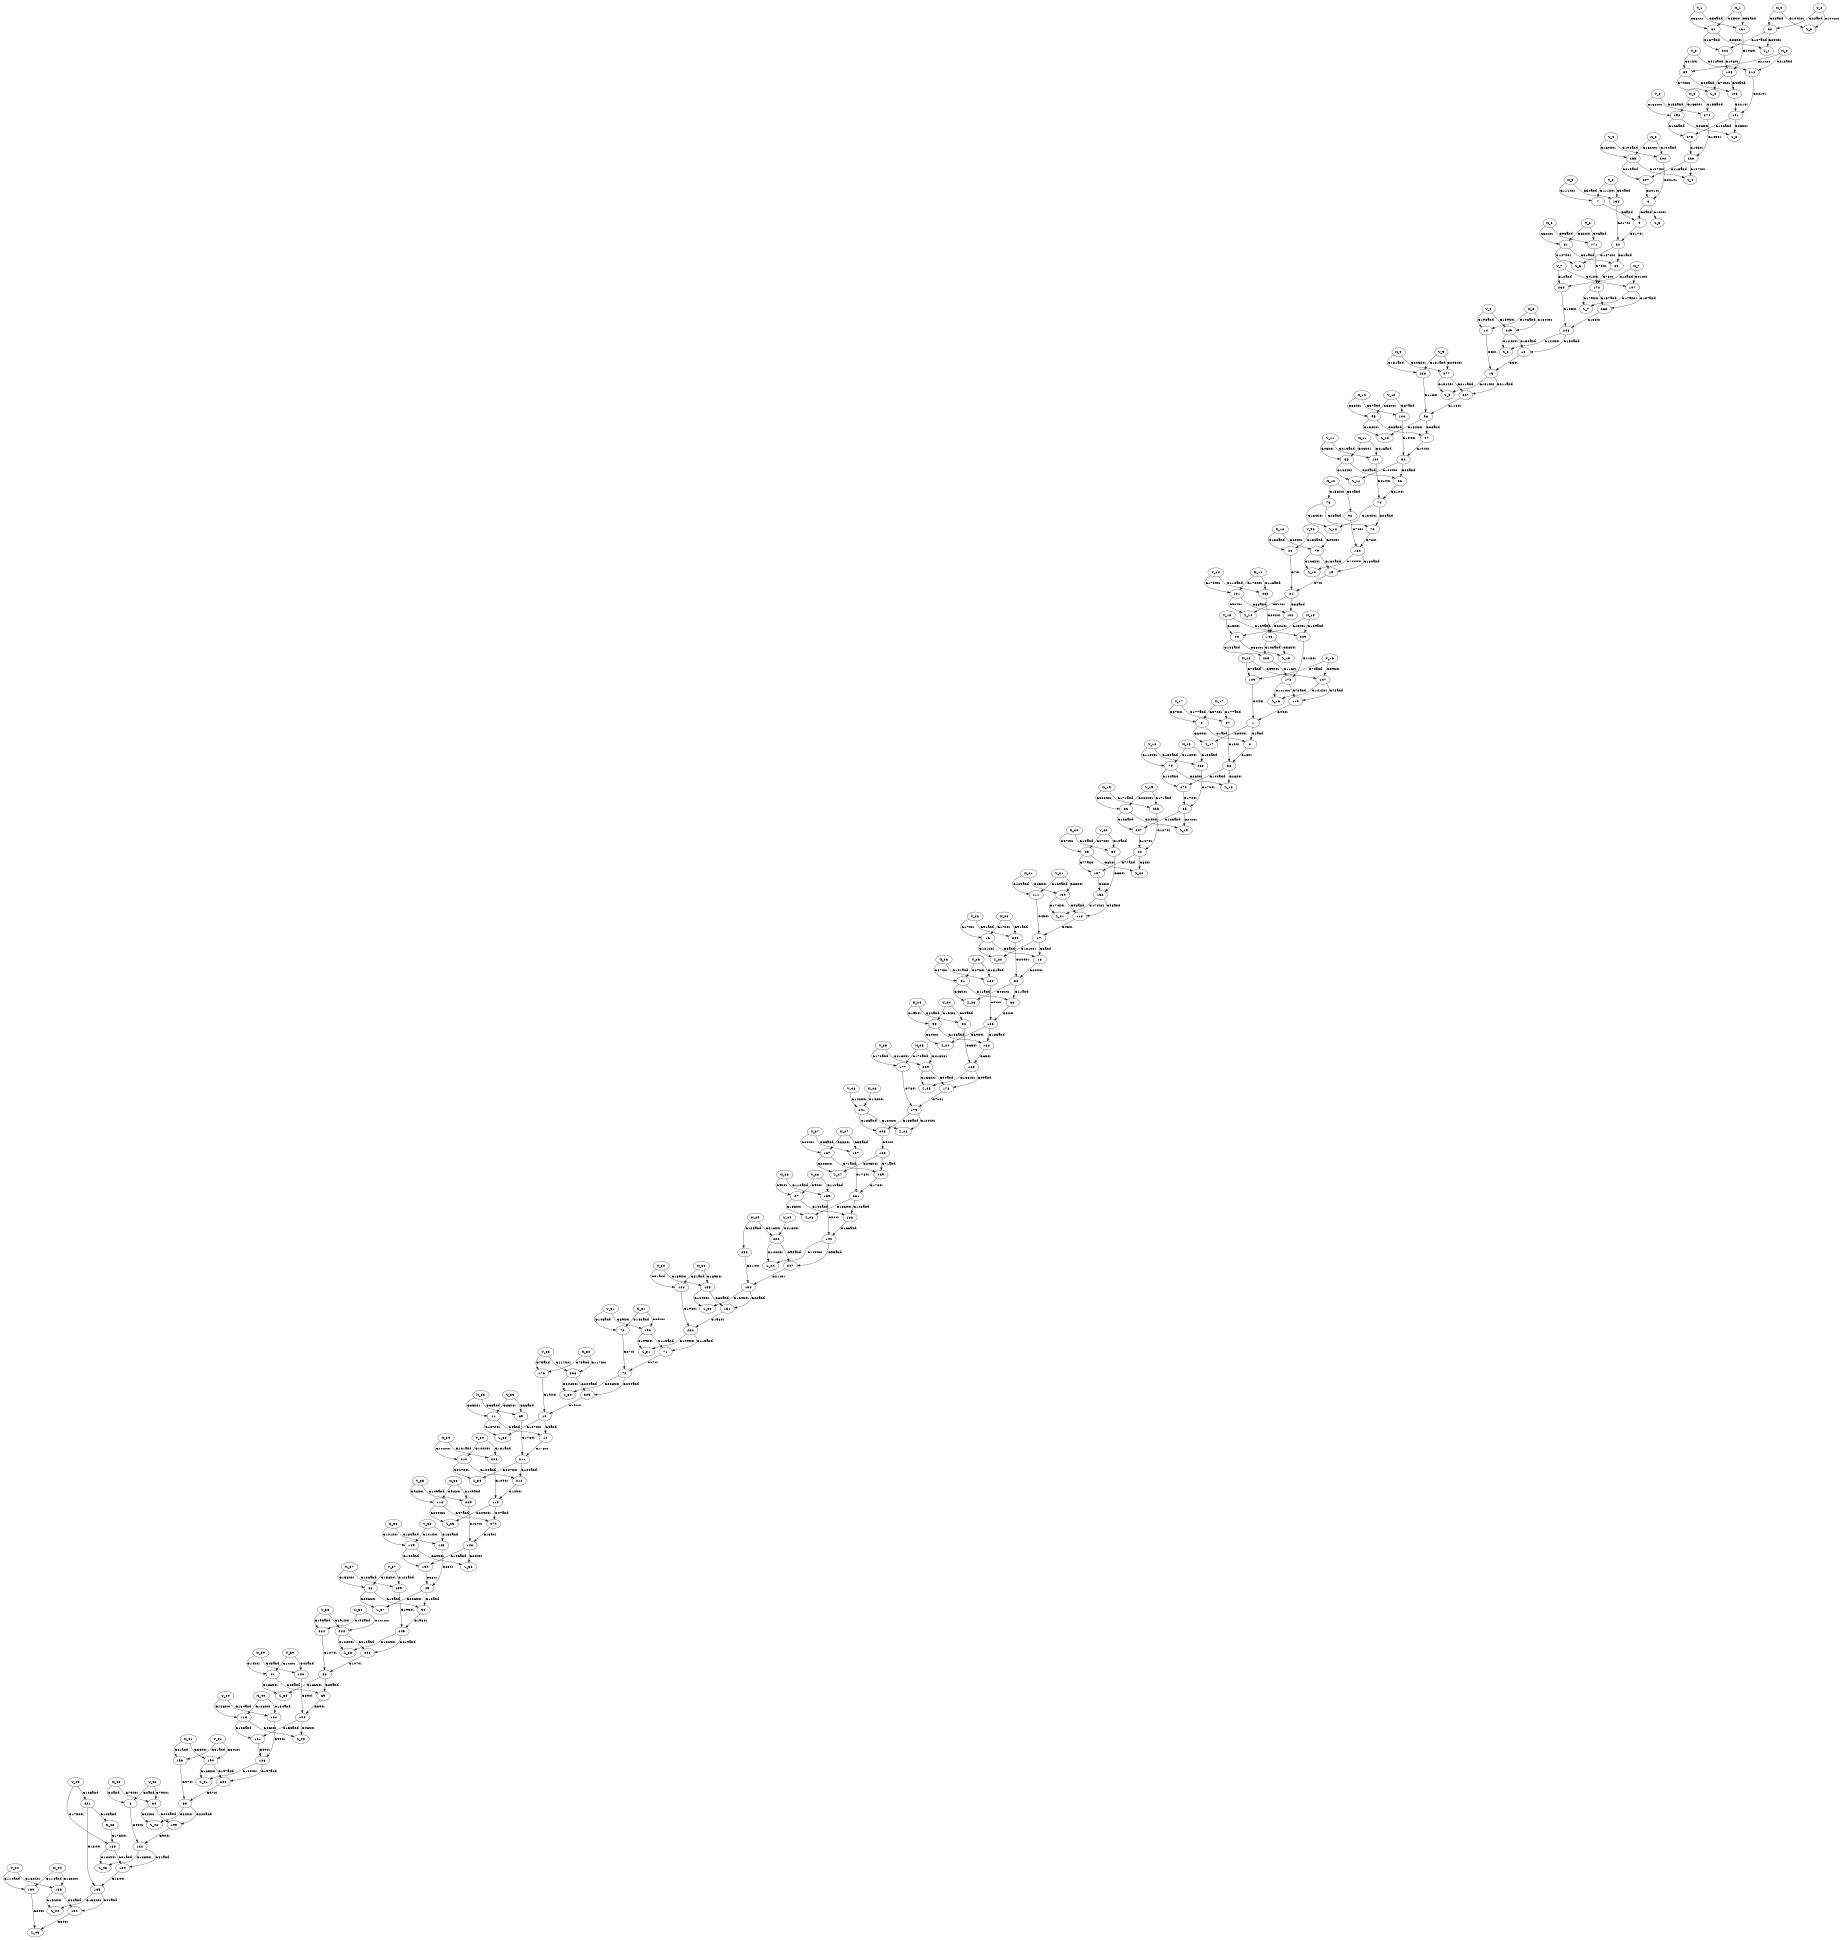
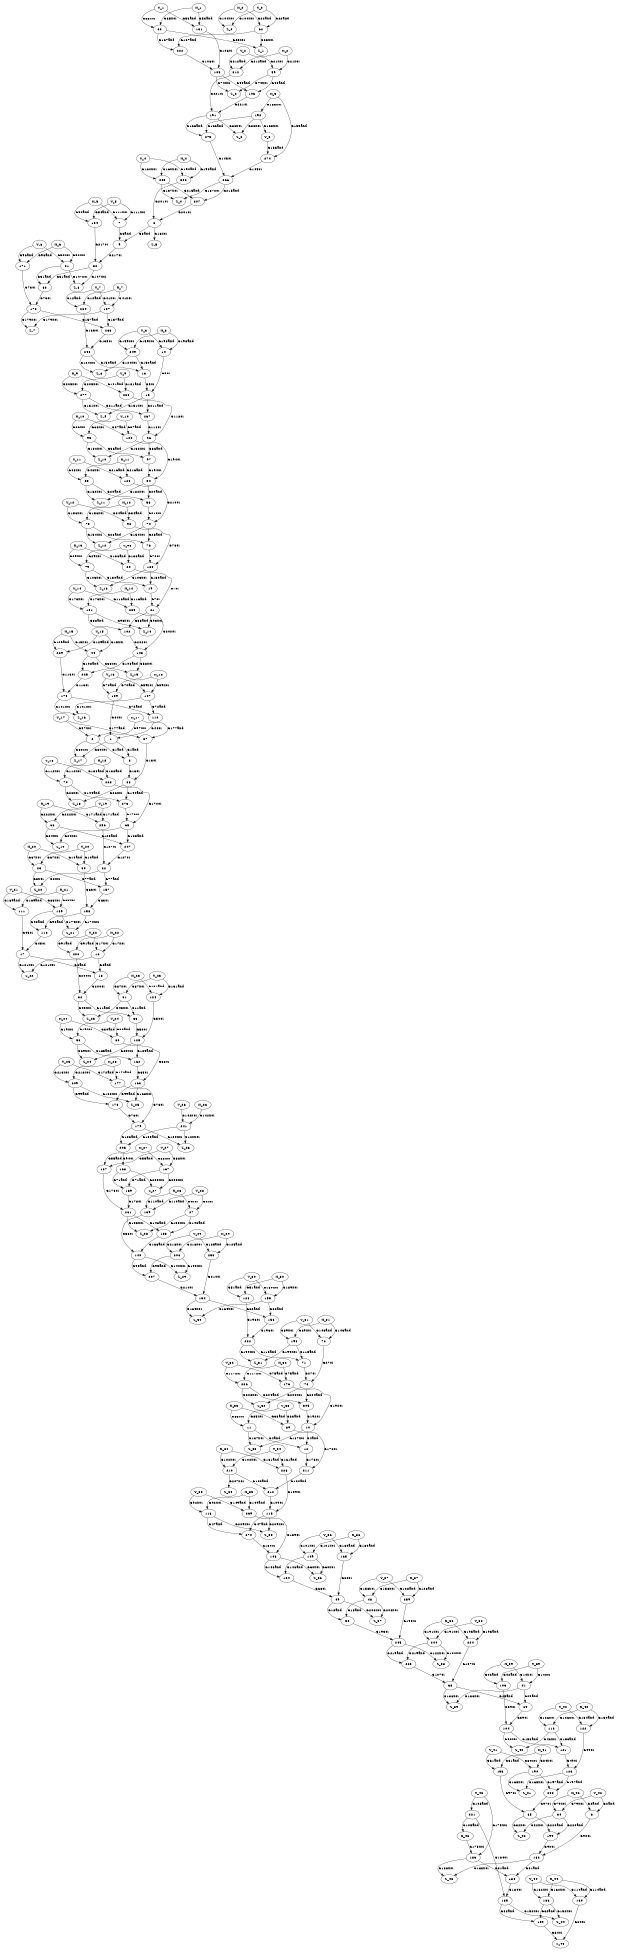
edge "Y_3" -> "192": reversed
node "Y_12": added
edge "Y_29" -> "253": added, label "G125and"
node "151": label "151" -> "156"
edge "211" -> "Z_34": removed, label "G207xor"
